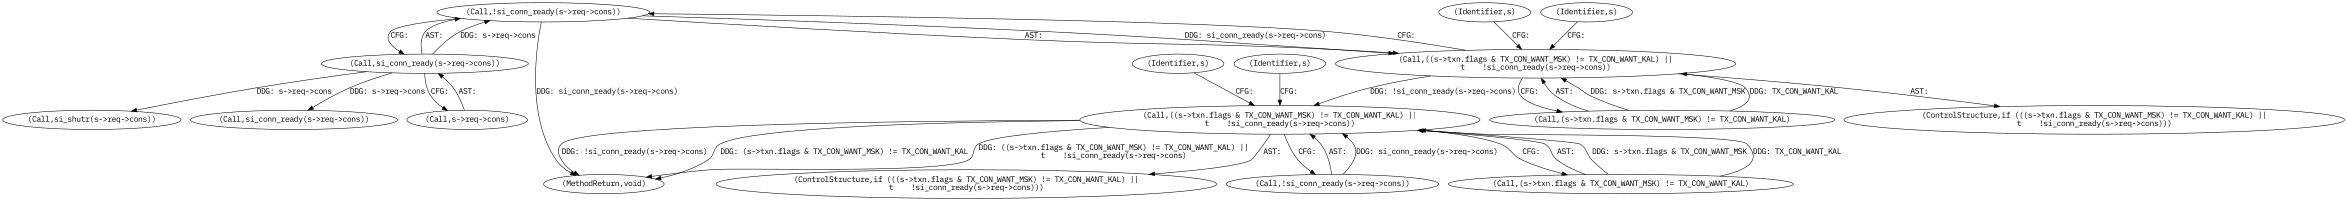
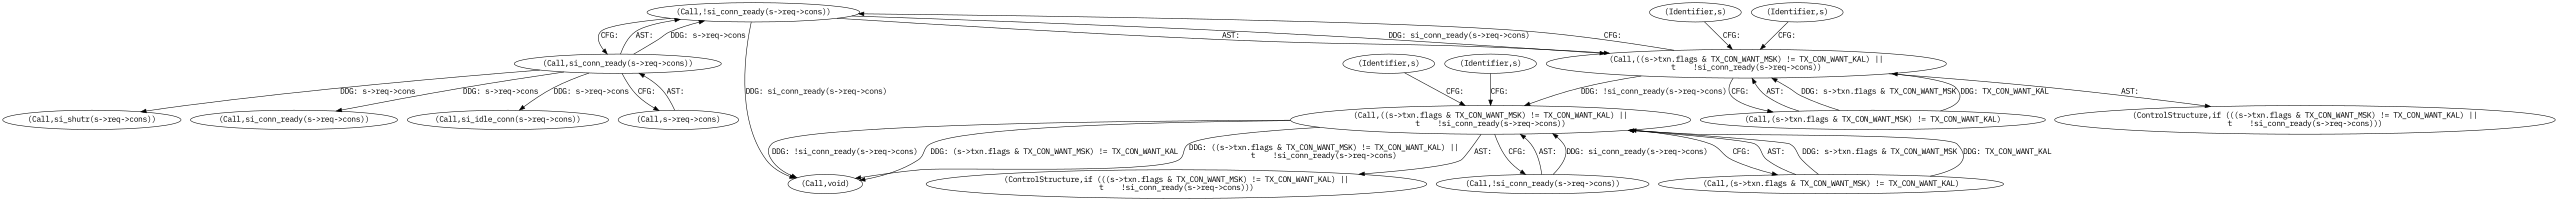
node "(Call,si_idle_conn(s->req->cons))": added
node "(MethodReturn,void)": label "(MethodReturn,void)" -> "(Call,void)"
